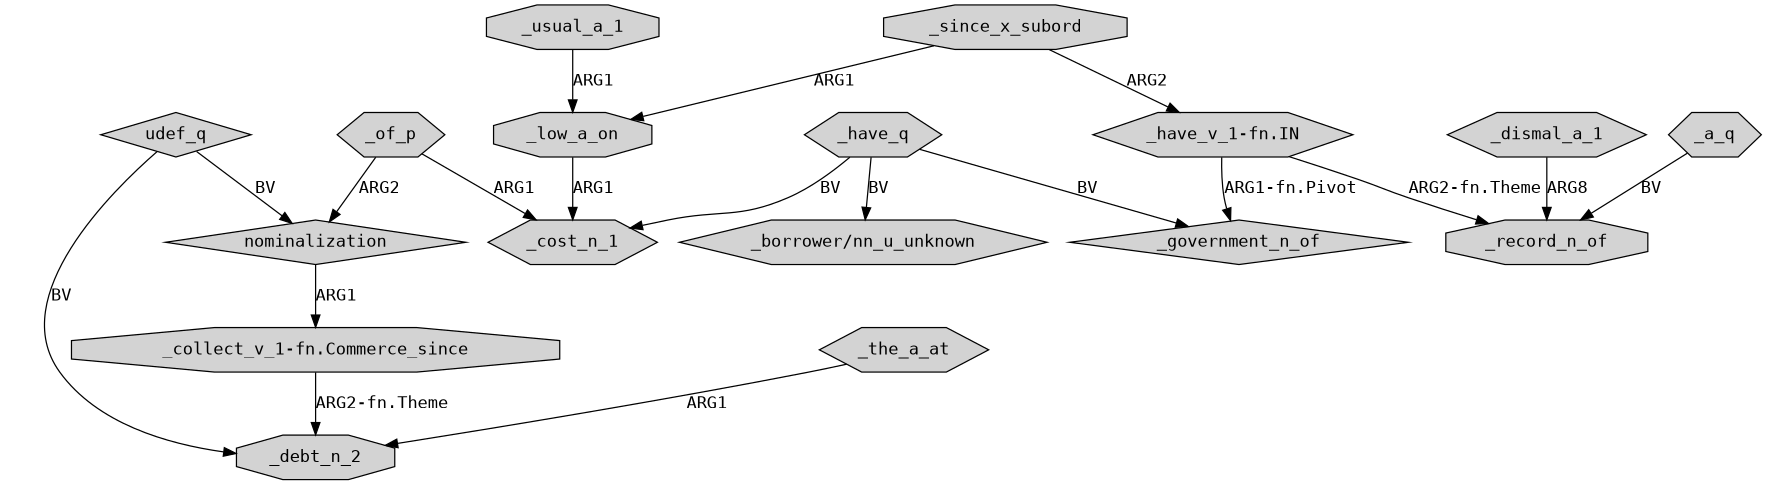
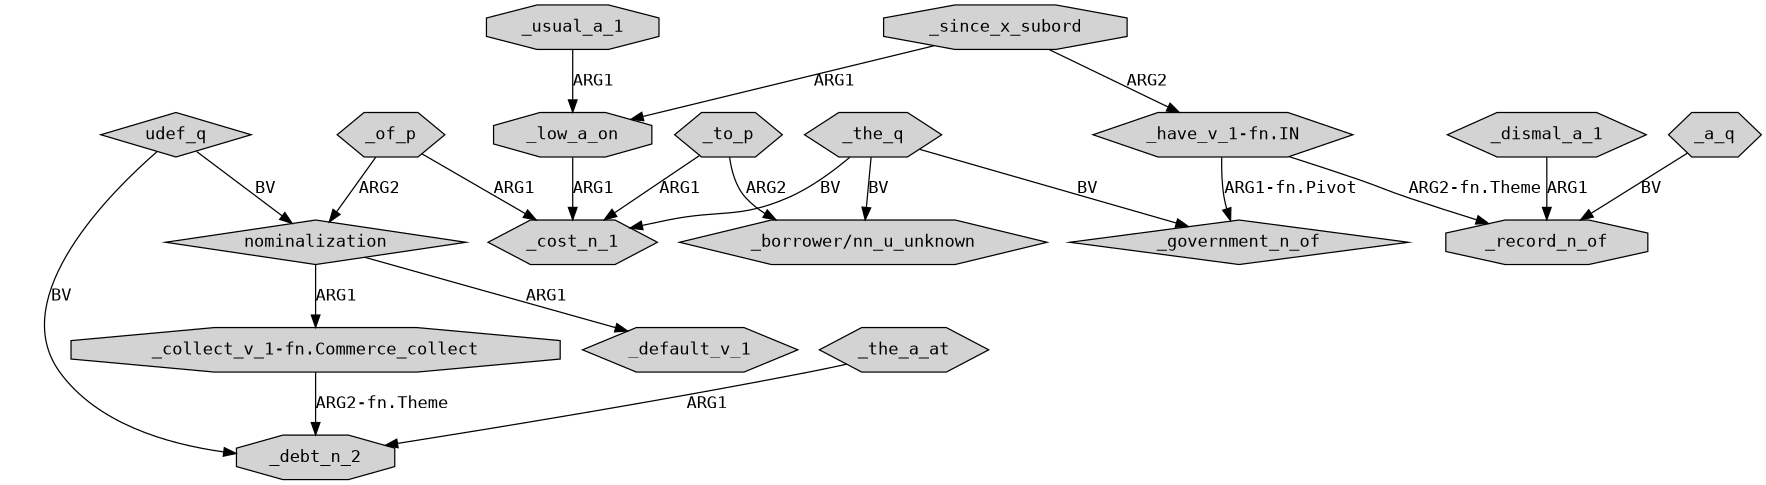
node "_to_p": added
node "_have_q": label "_have_q" -> "_the_q"
edge "_dismal_a_1" -> "_record_n_of": label "ARG8" -> "ARG1"
node "_collect_v_1-fn.Commerce_since": label "_collect_v_1-fn.Commerce_since" -> "_collect_v_1-fn.Commerce_collect"
node "_default_v_1": added
